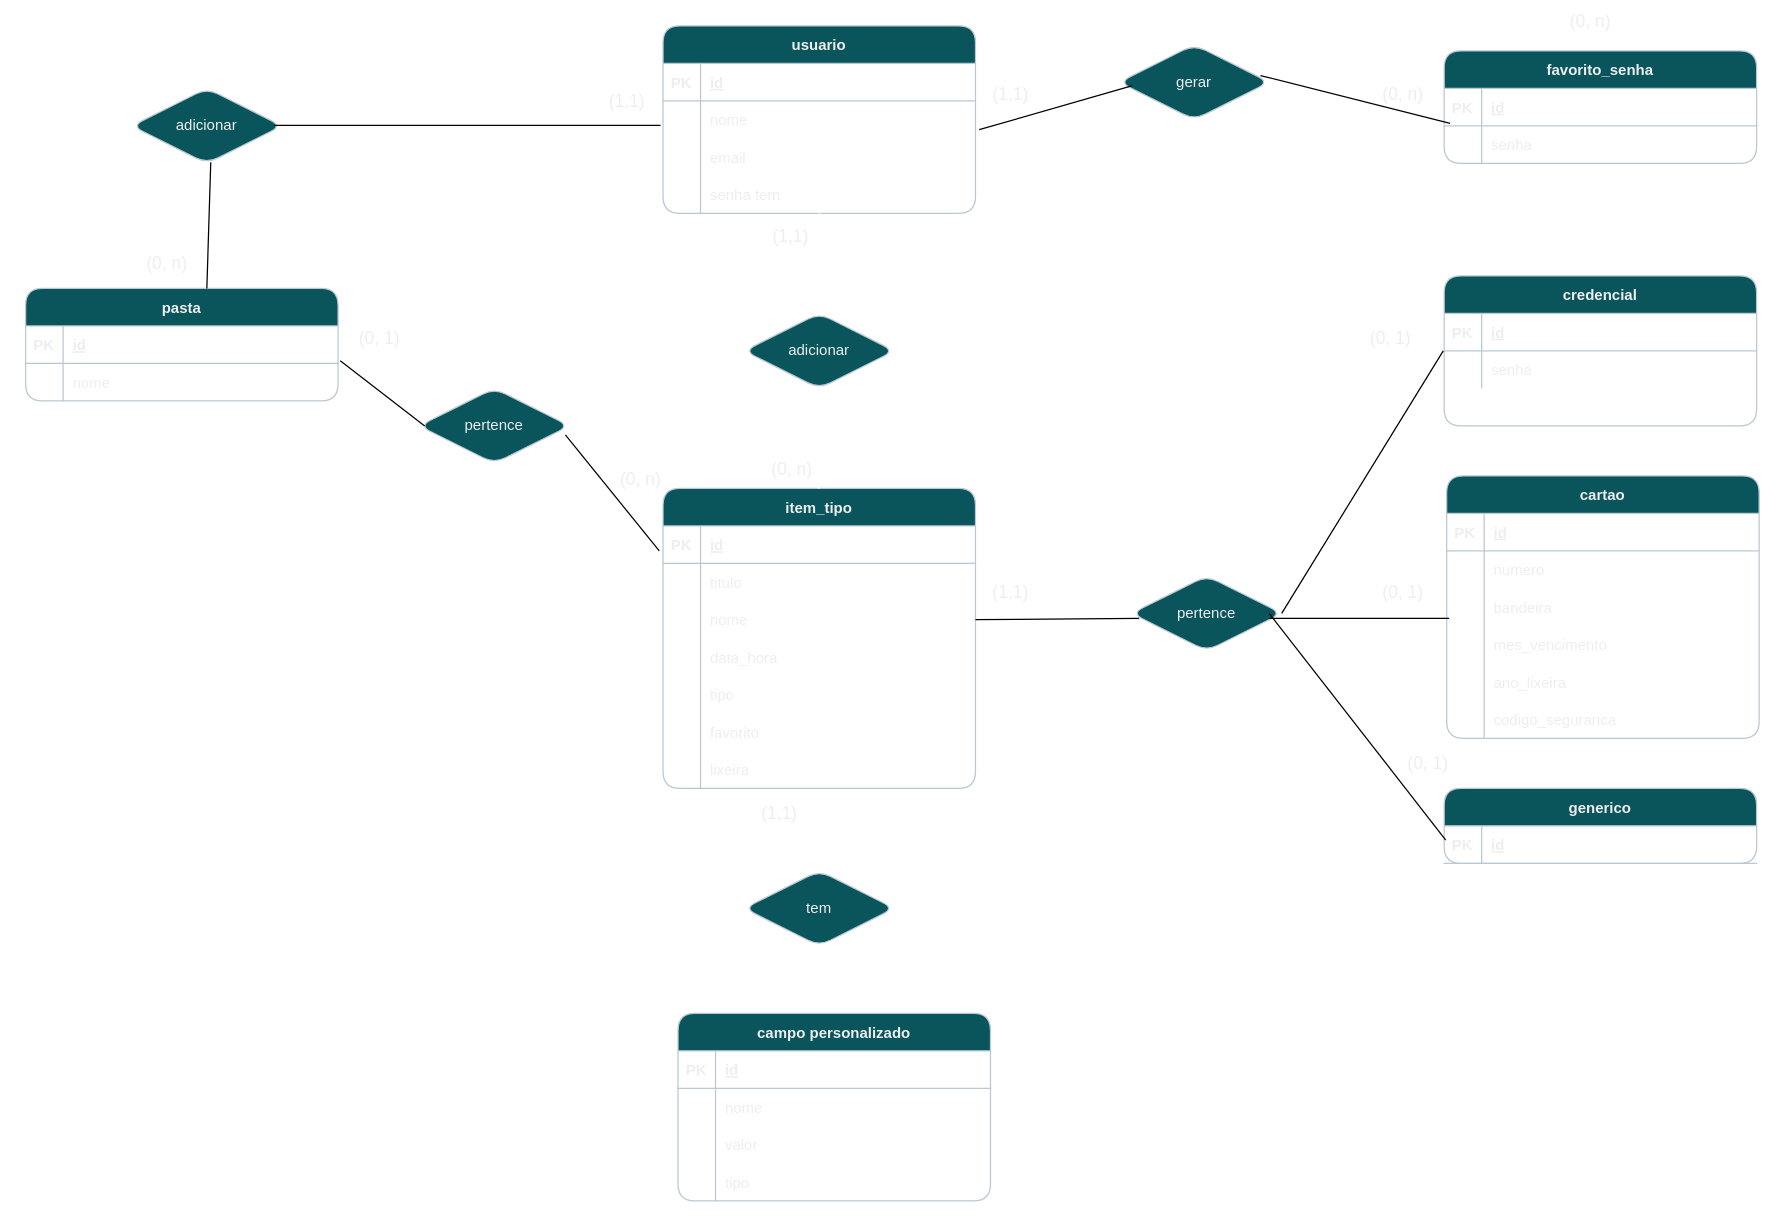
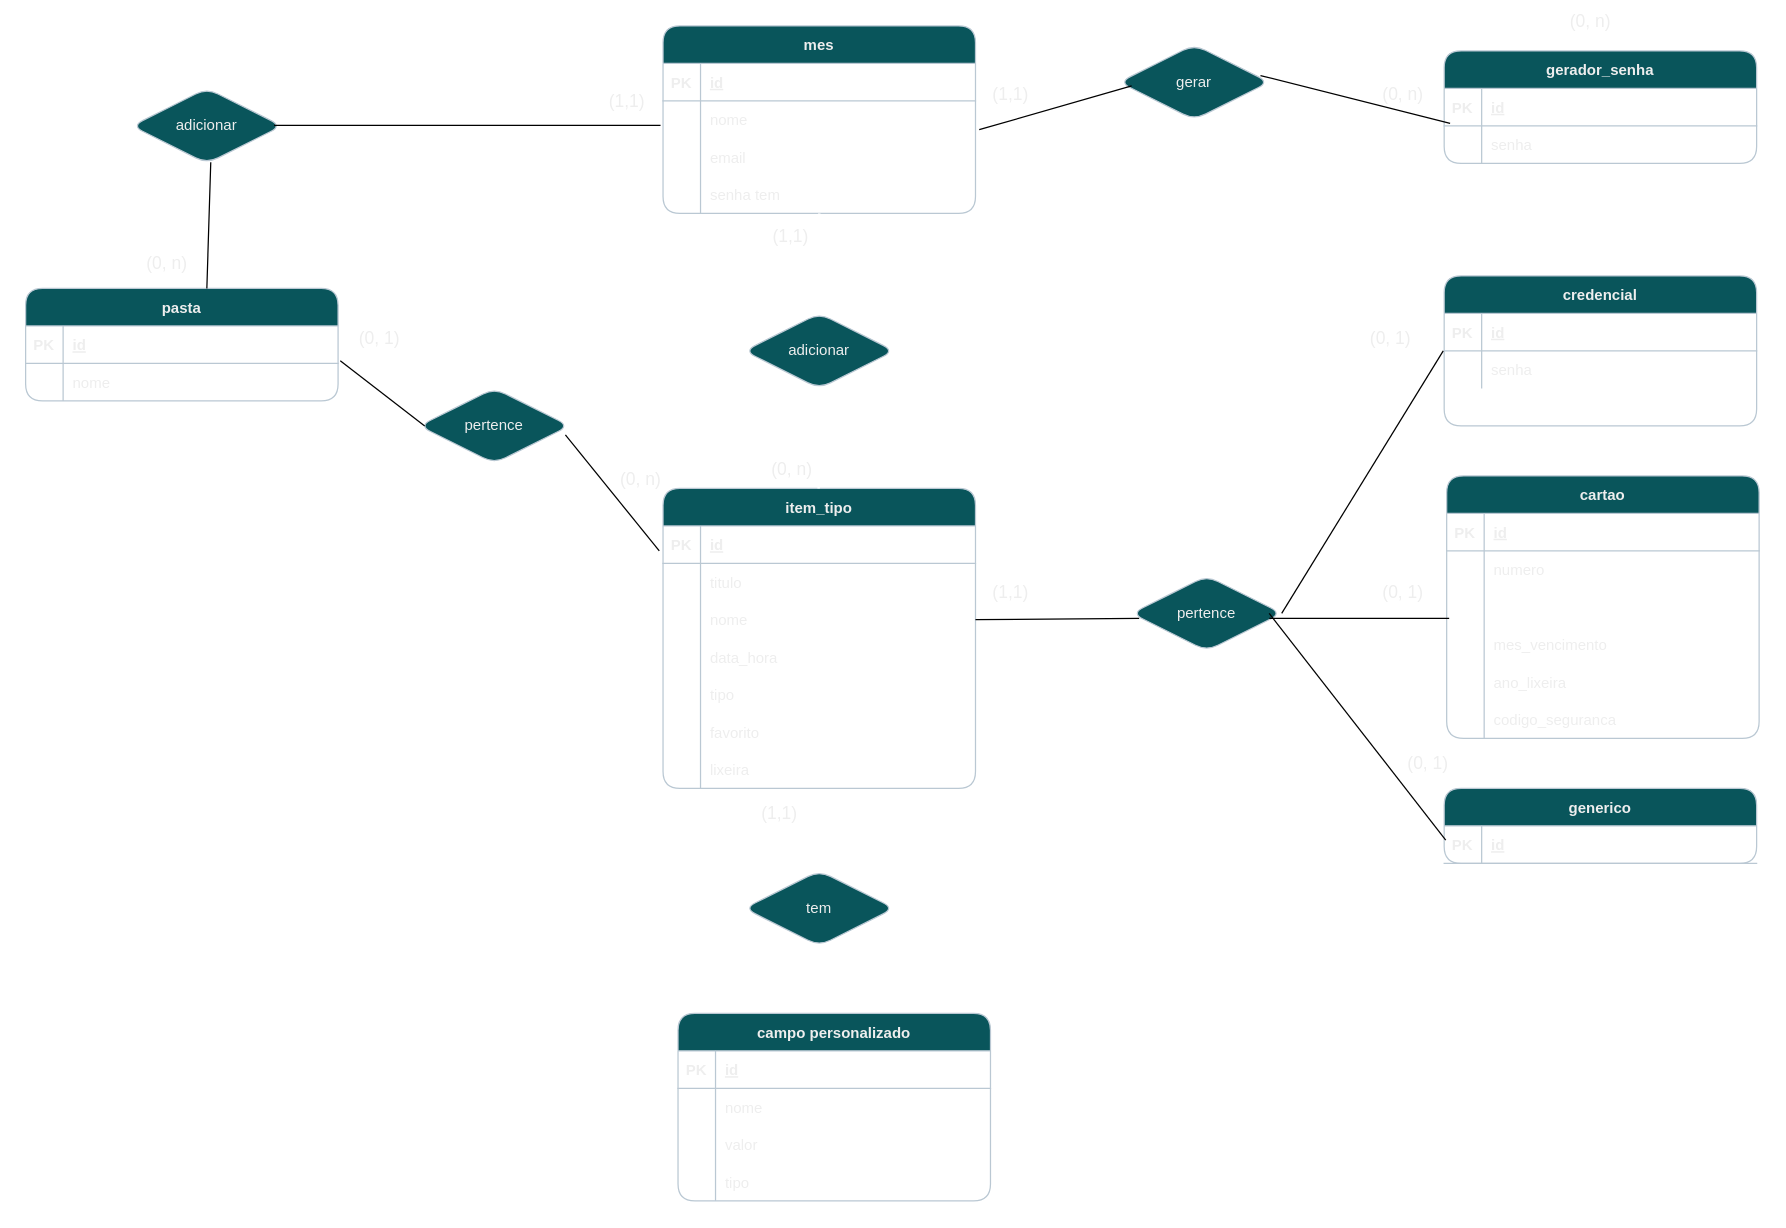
node "usuario": label "usuario" -> "mes"
node "favorito_senha": label "favorito_senha" -> "gerador_senha"
node "bandeira": removed
